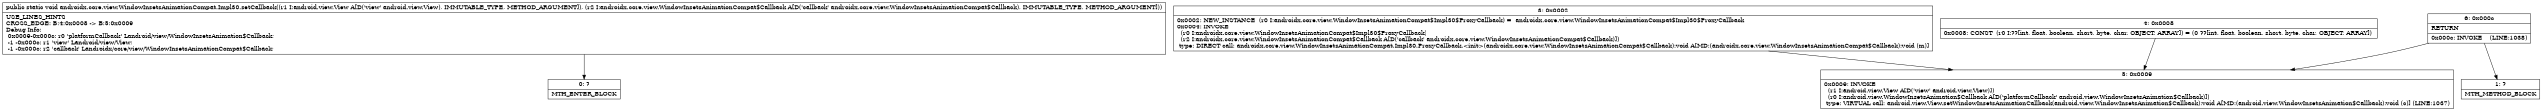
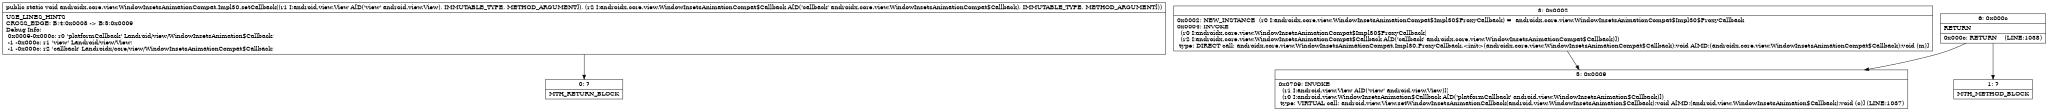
node "4: 0x0008": removed
node "6: 0x000c": text "0x000c: INVOKE    (LINE:1038)" -> "0x000c: RETURN    (LINE:1038)"
node "5: 0x0009": text "0x0009: INVOKE" -> "0x0709: INVOKE"
node "0: ?": text "MTH_ENTER_BLOCK" -> "MTH_RETURN_BLOCK"
